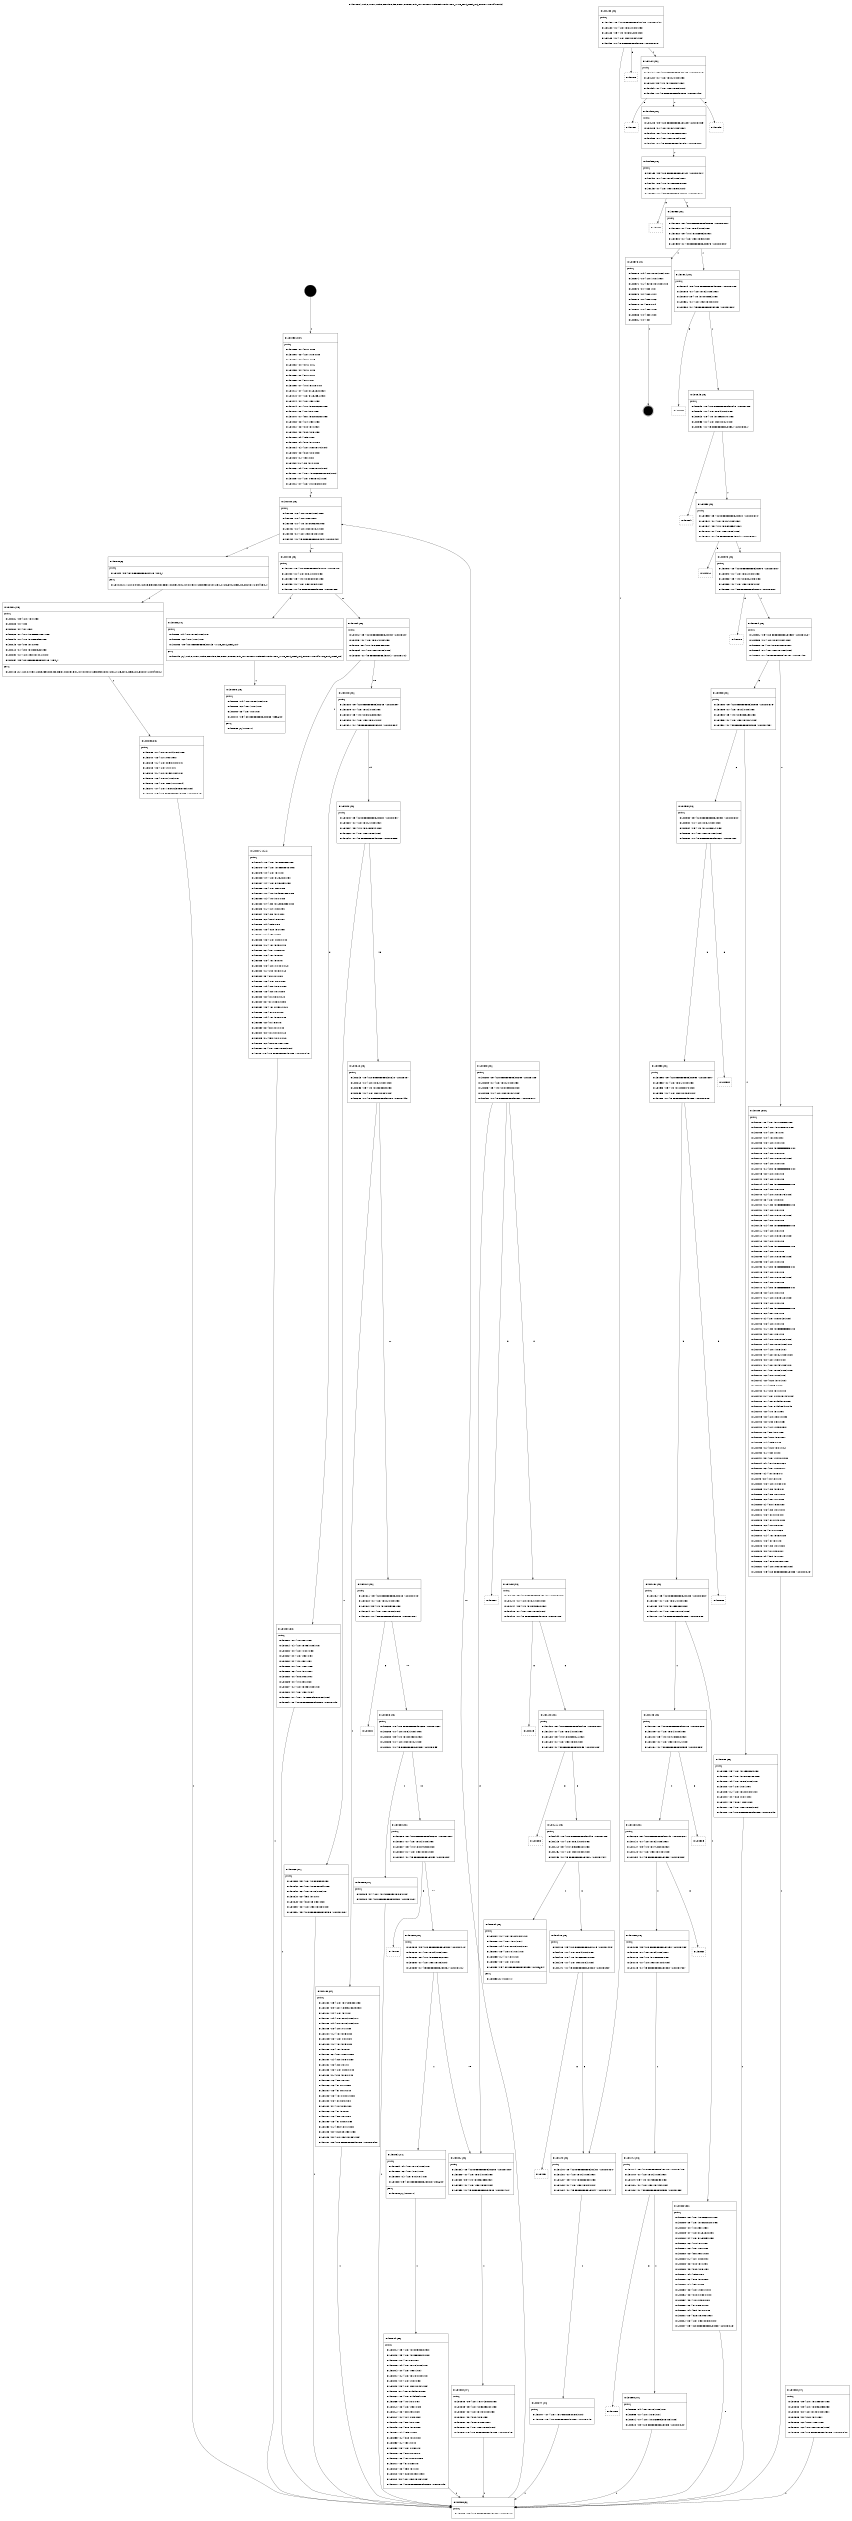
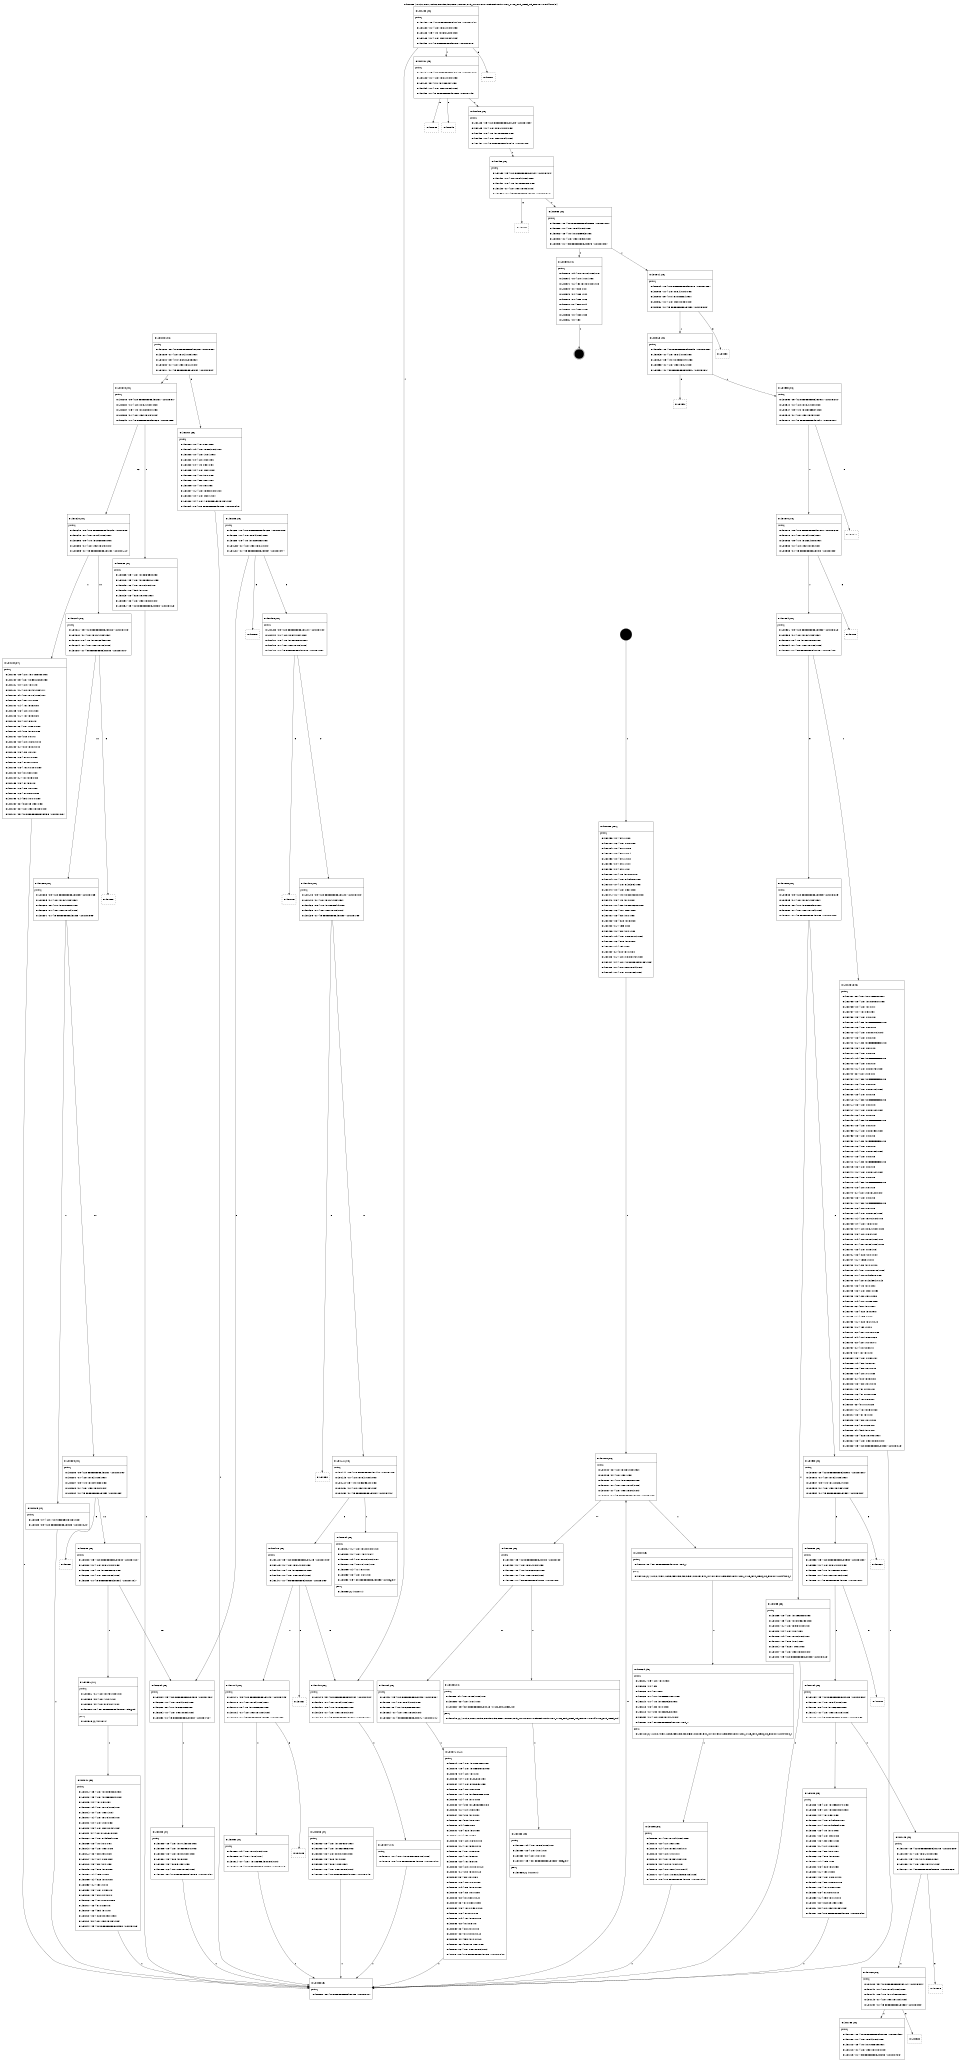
edge "0x4012f4 [28]" -> "0x401310 [28]": removed, label "15"
edge "0x401658 [28]" -> "0x401674 [28]": now "0x401460 [28]" -> "0x401674 [28]"
